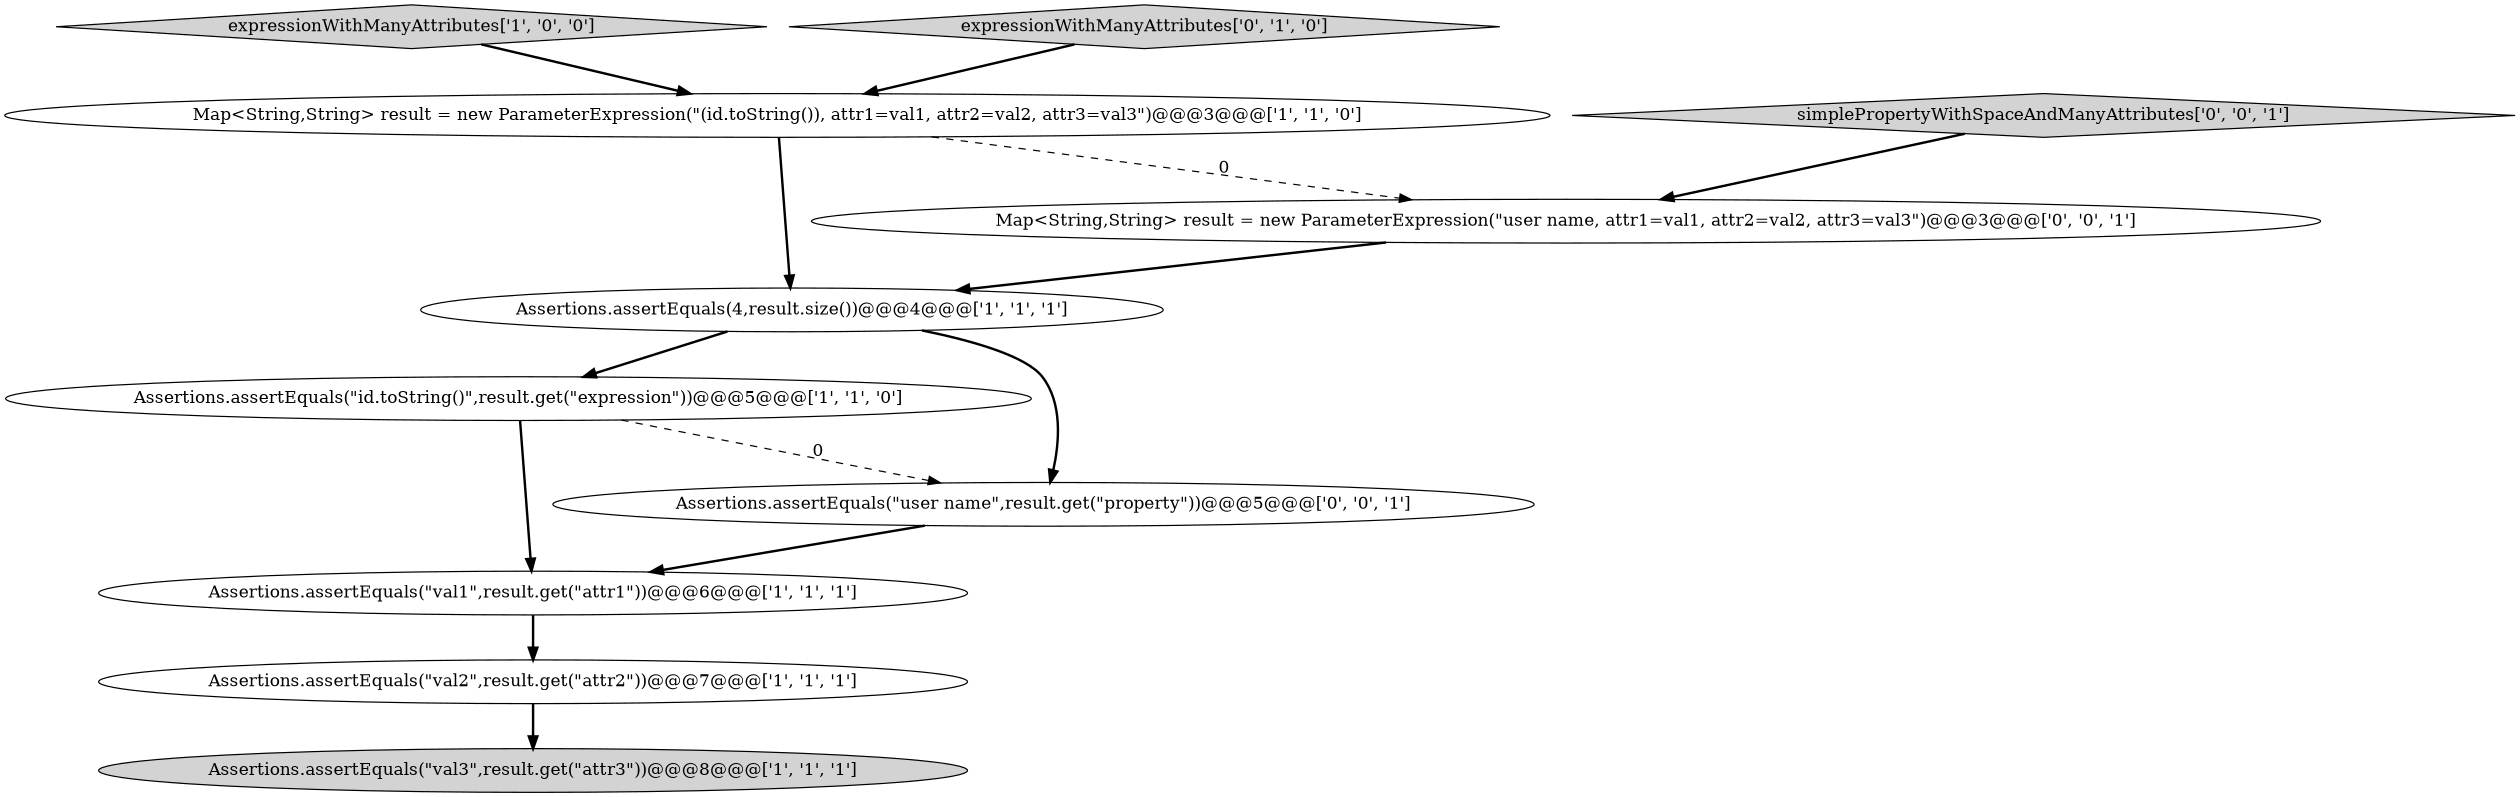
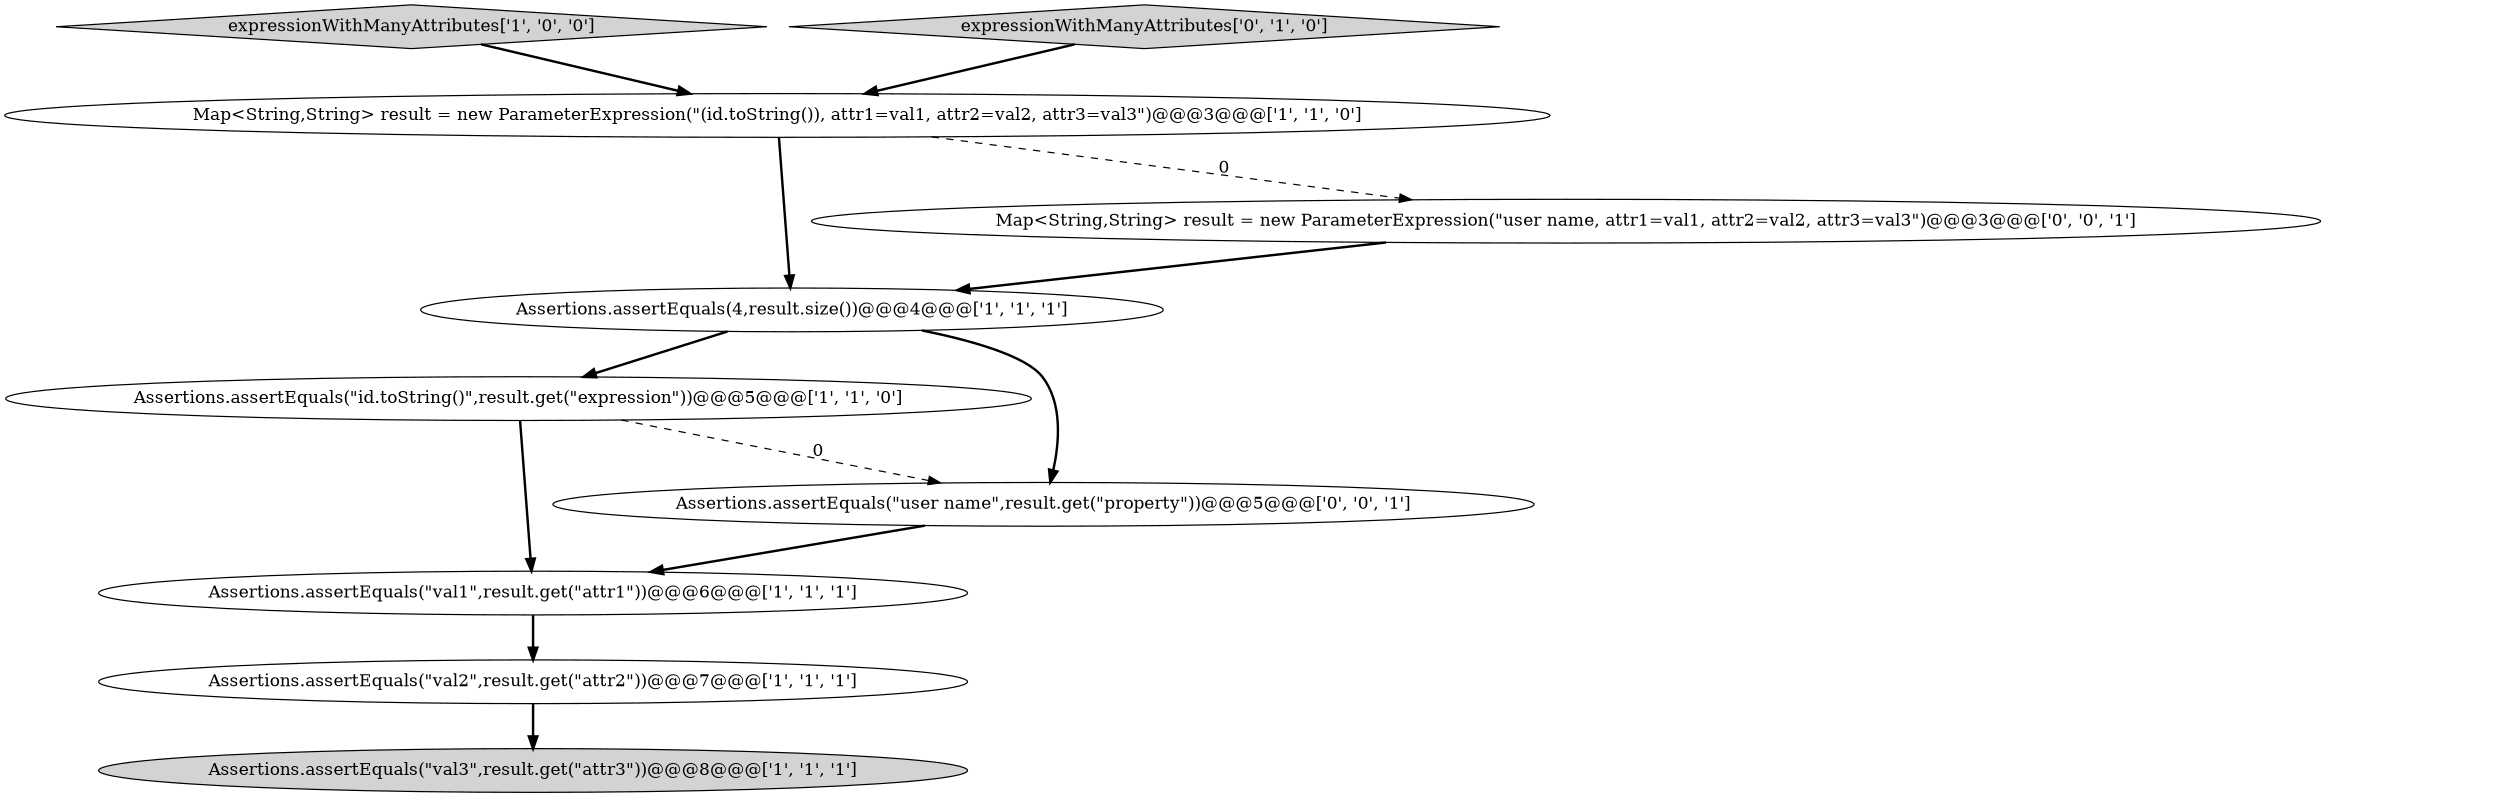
node "simplePropertyWithSpaceAndManyAttributes['0', '0', '1']": removed
